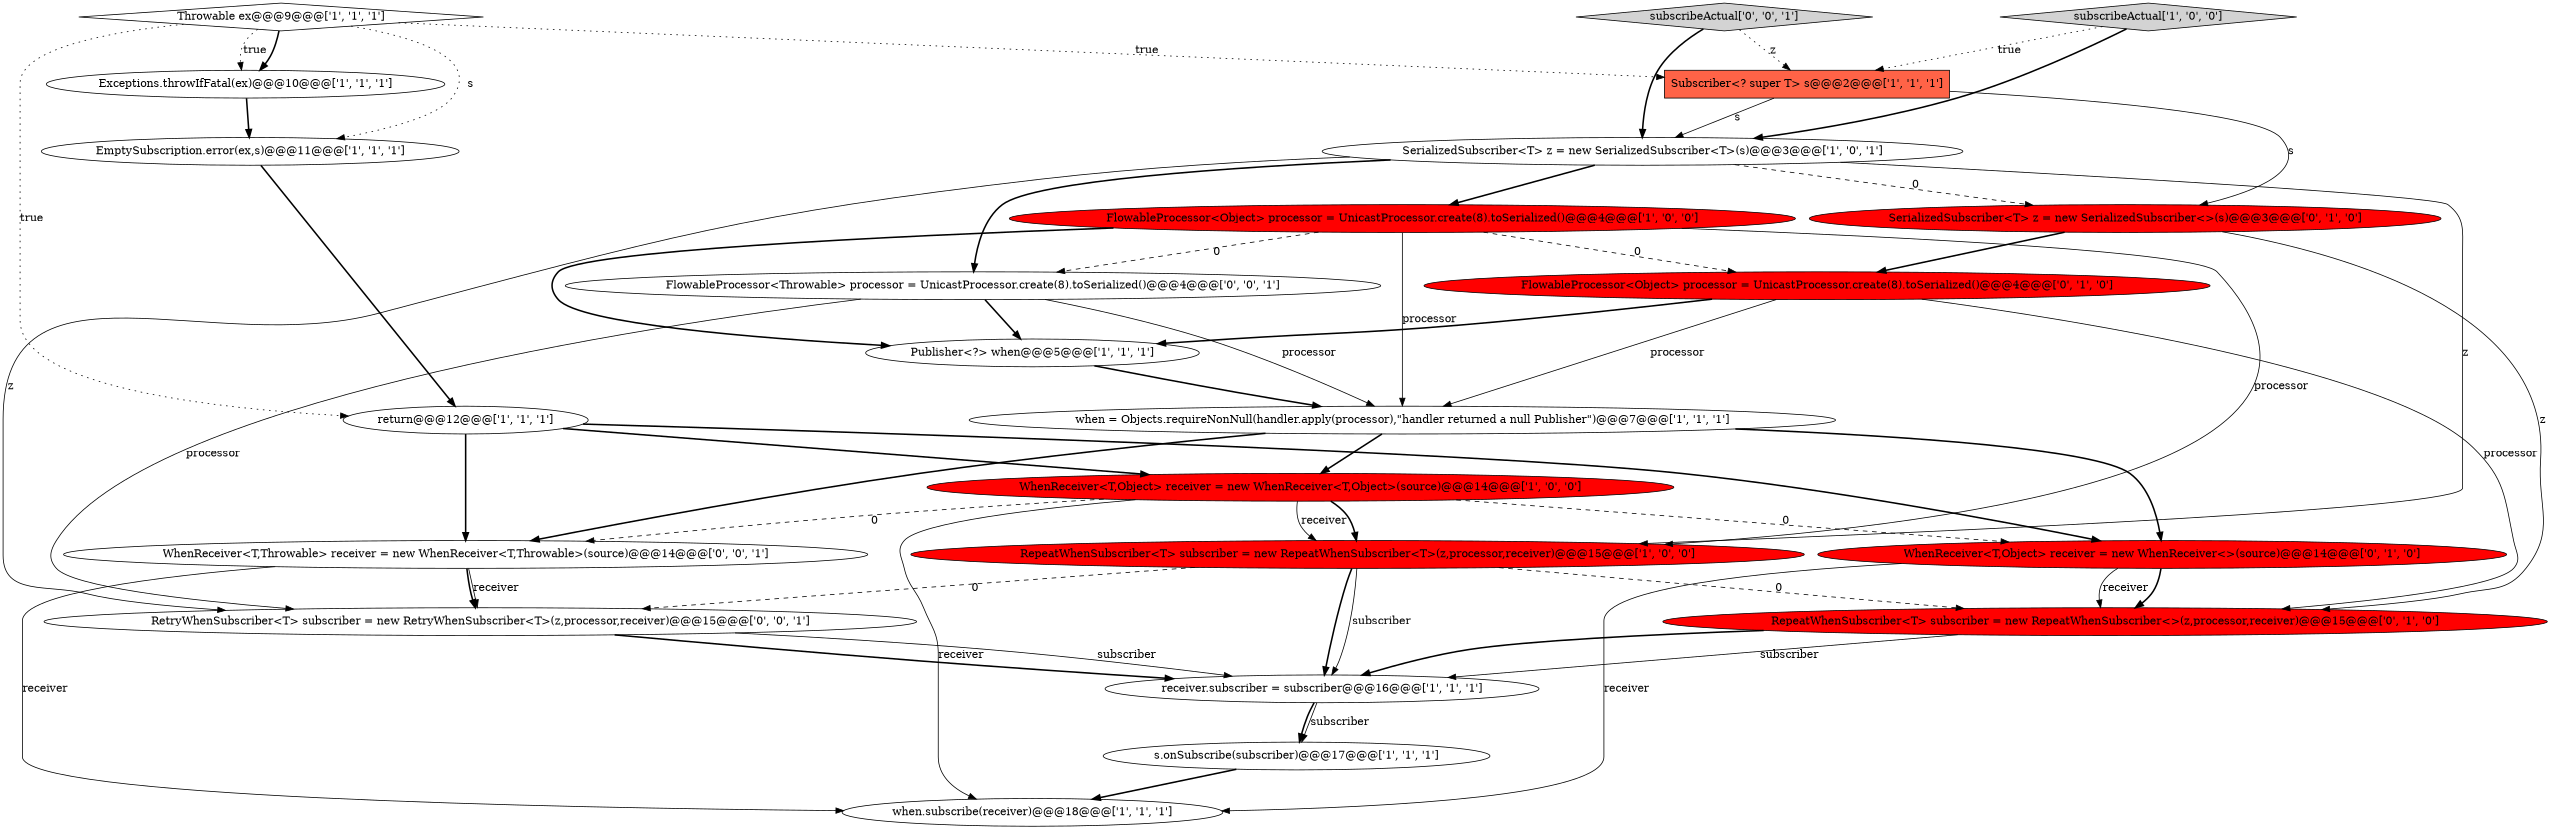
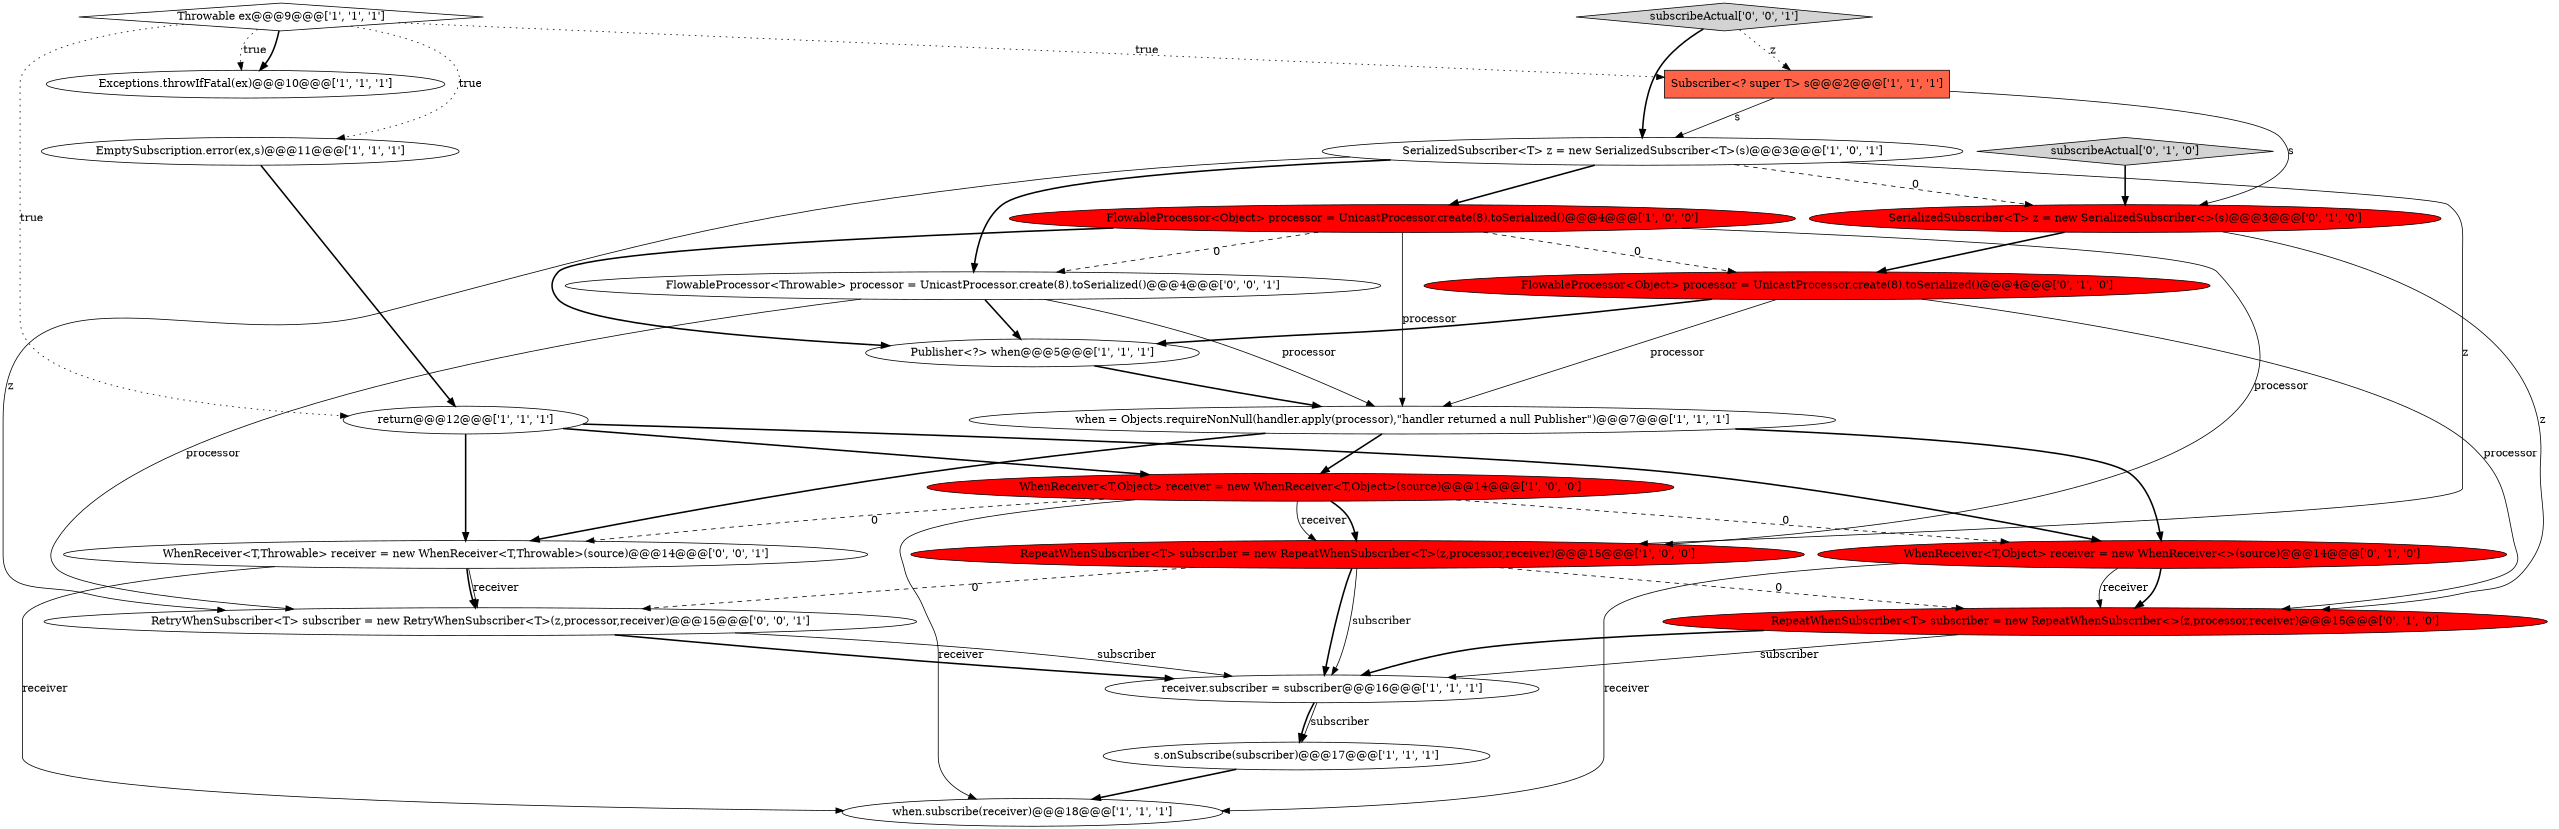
node "subscribeActual['1', '0', '0']": removed
edge "Throwable ex@@@9@@@['1', '1', '1']" -> "EmptySubscription.error(ex,s)@@@11@@@['1', '1', '1']": label "s" -> "true"
edge "Exceptions.throwIfFatal(ex)@@@10@@@['1', '1', '1']" -> "EmptySubscription.error(ex,s)@@@11@@@['1', '1', '1']": removed
node "subscribeActual['0', '1', '0']": added
